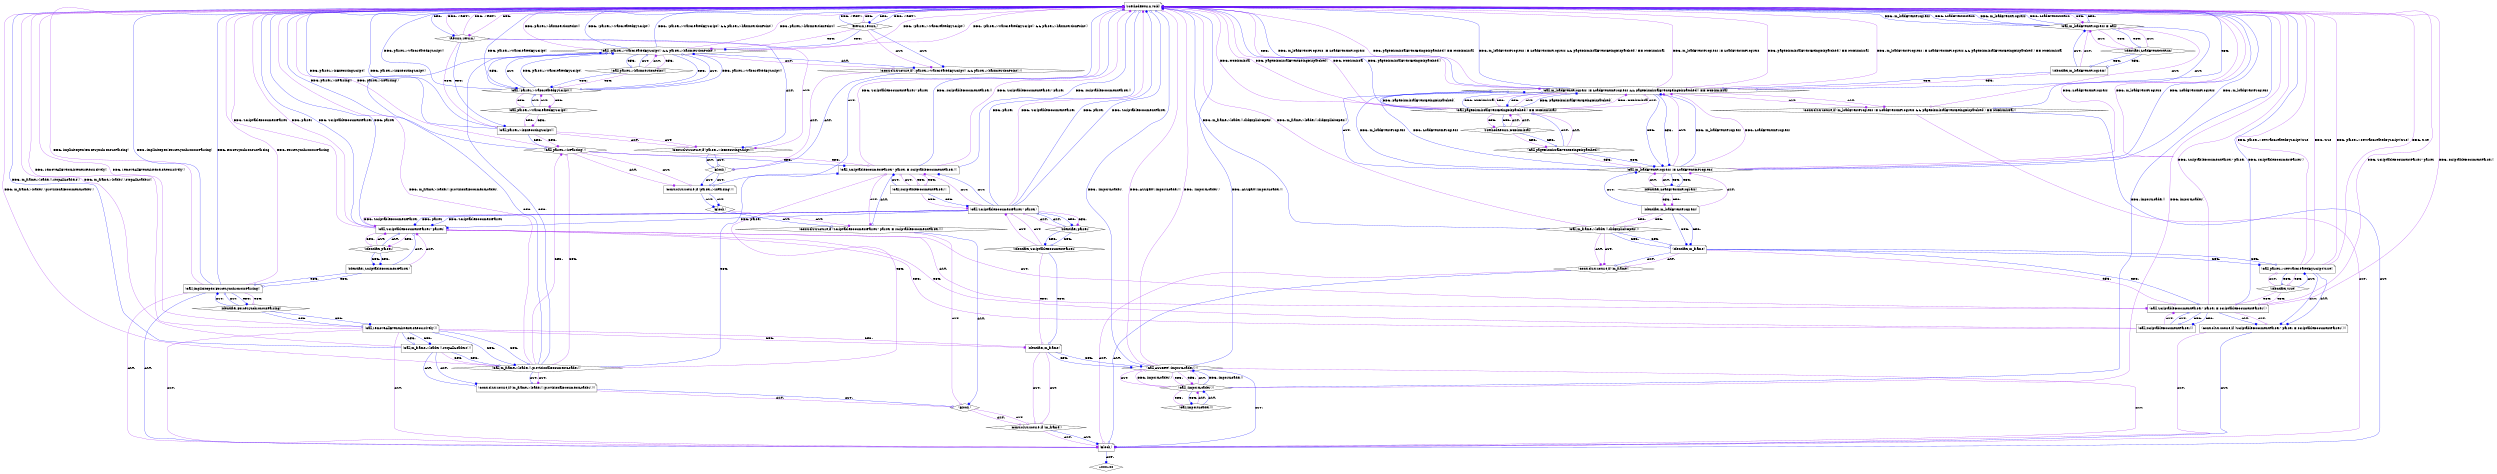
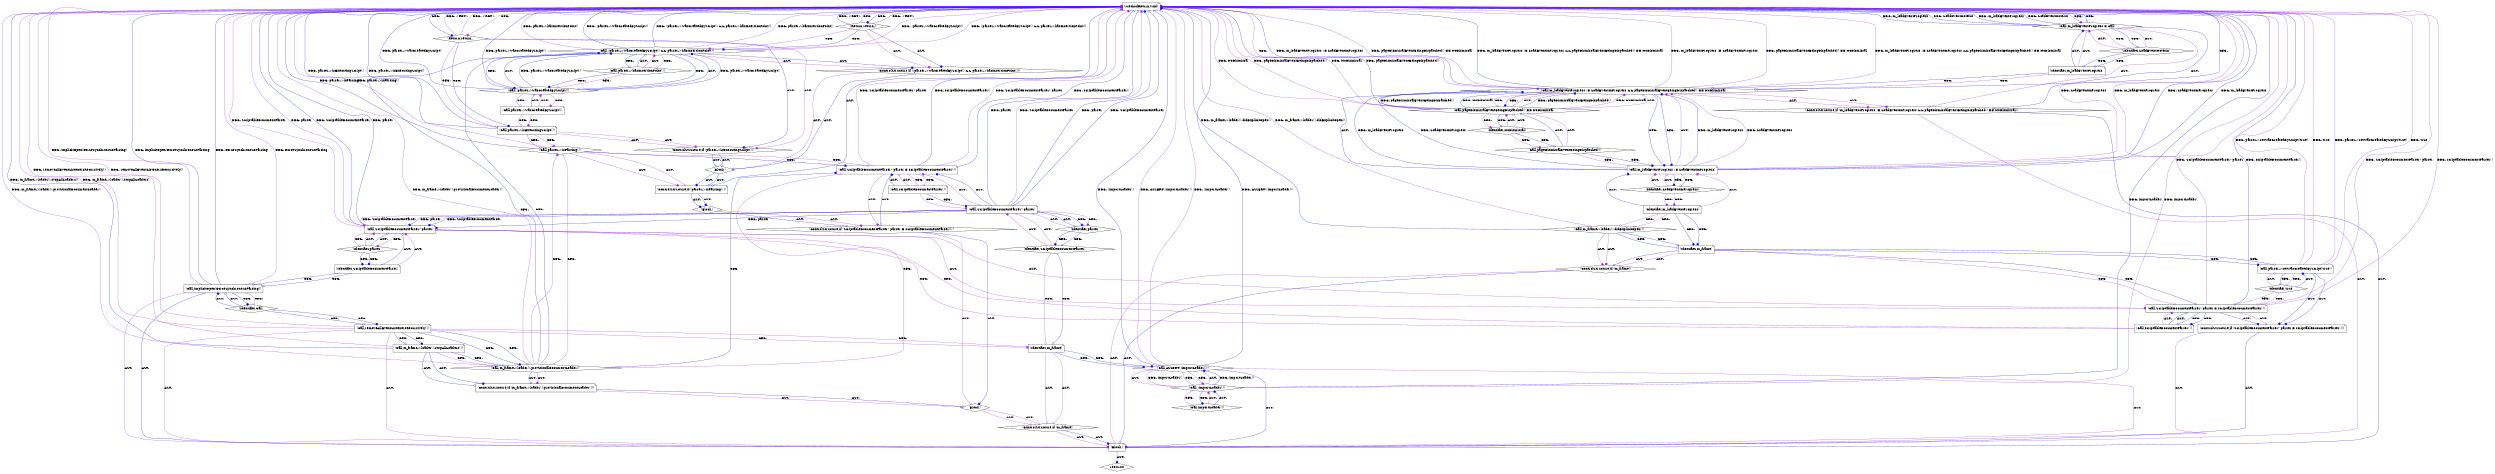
node "(Call,parser->wasCreatedByScript())": shape diamond -> note
node "(MethodReturn,NoDismissal)": label "(MethodReturn,NoDismissal)" -> "(Identifier,NoDismissal)"
node "(Call,m_loadEventProgress != LoadEventInProgress)": shape diamond -> note
node "(Identifier,ForceSynchronousParsing)": label "(Identifier,ForceSynchronousParsing)" -> "(Identifier,Call)"
